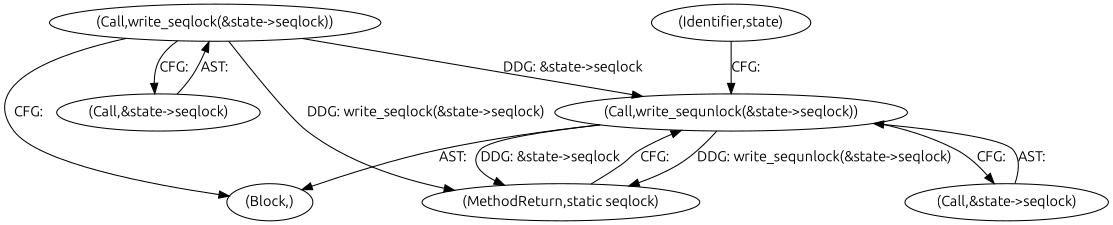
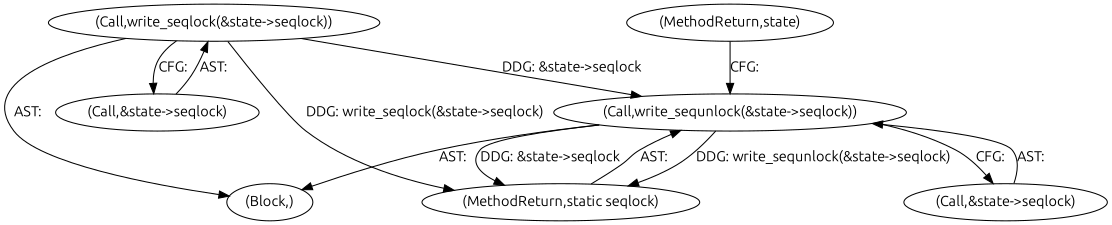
node "(Identifier,state)": label "(Identifier,state)" -> "(MethodReturn,state)"
edge "(Call,write_seqlock(&state->seqlock))" -> "(Block,)": label "CFG: " -> "AST: "
edge "(MethodReturn,static seqlock)" -> "(Call,write_sequnlock(&state->seqlock))": label "CFG: " -> "AST: "
